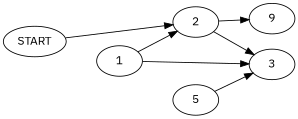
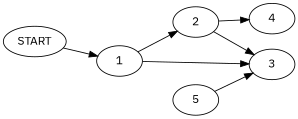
node "9": label "9" -> "4"
edge "START" -> "2": now "START" -> "1"
